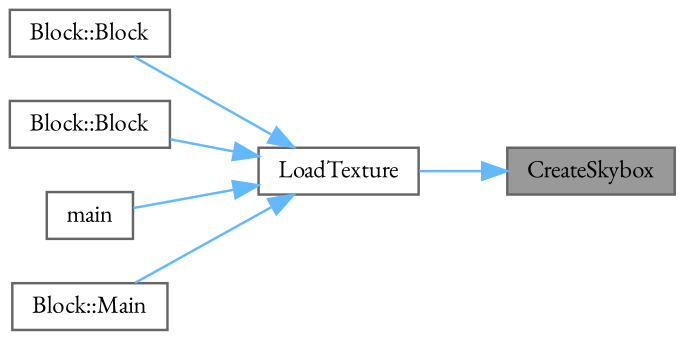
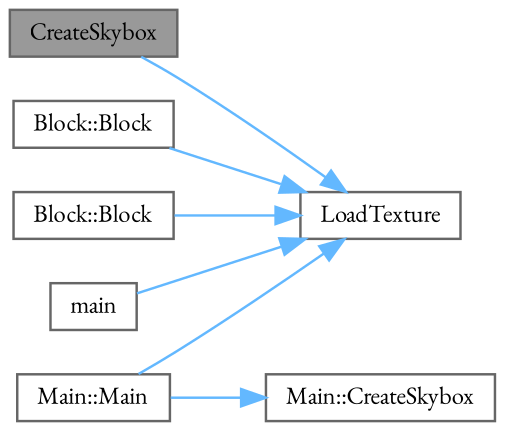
edge "LoadTexture" -> "CreateSkybox": reversed
node "Block::Main": label "Block::Main" -> "Main::Main"
node "Main::CreateSkybox": added
